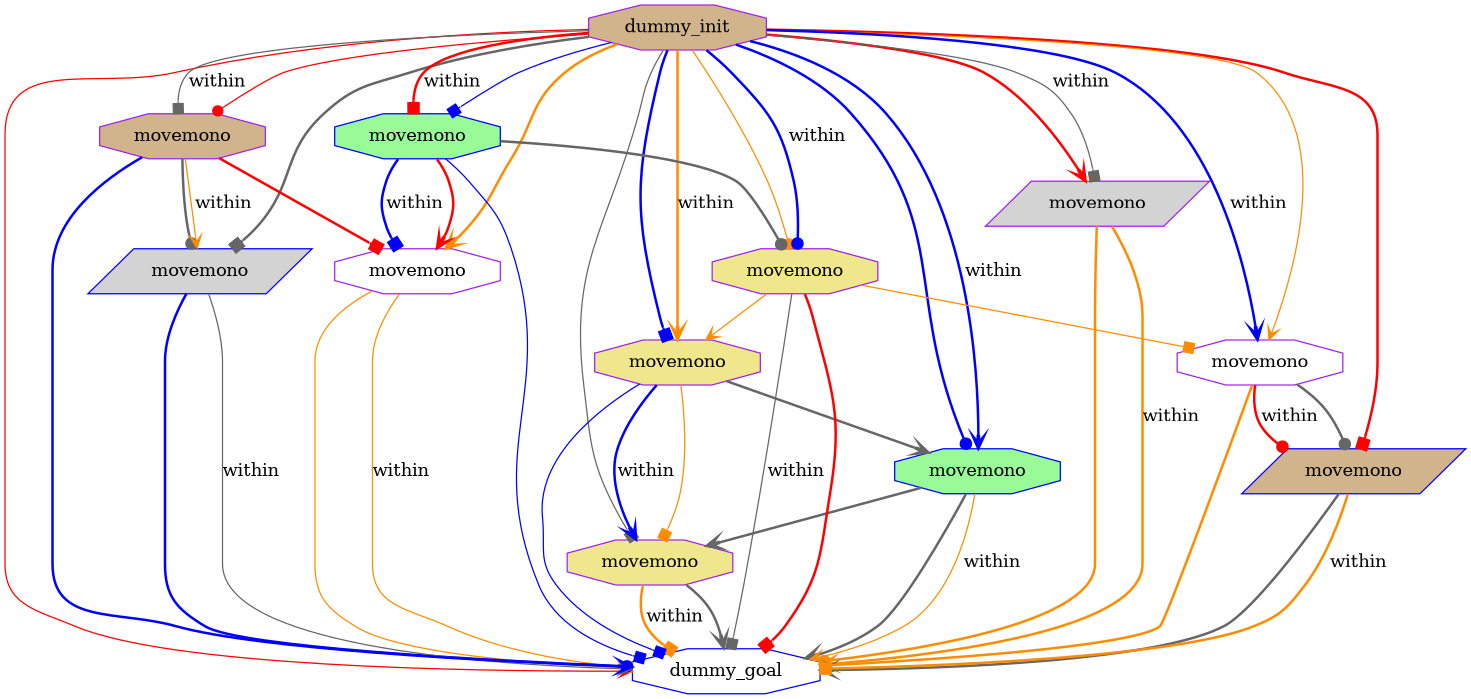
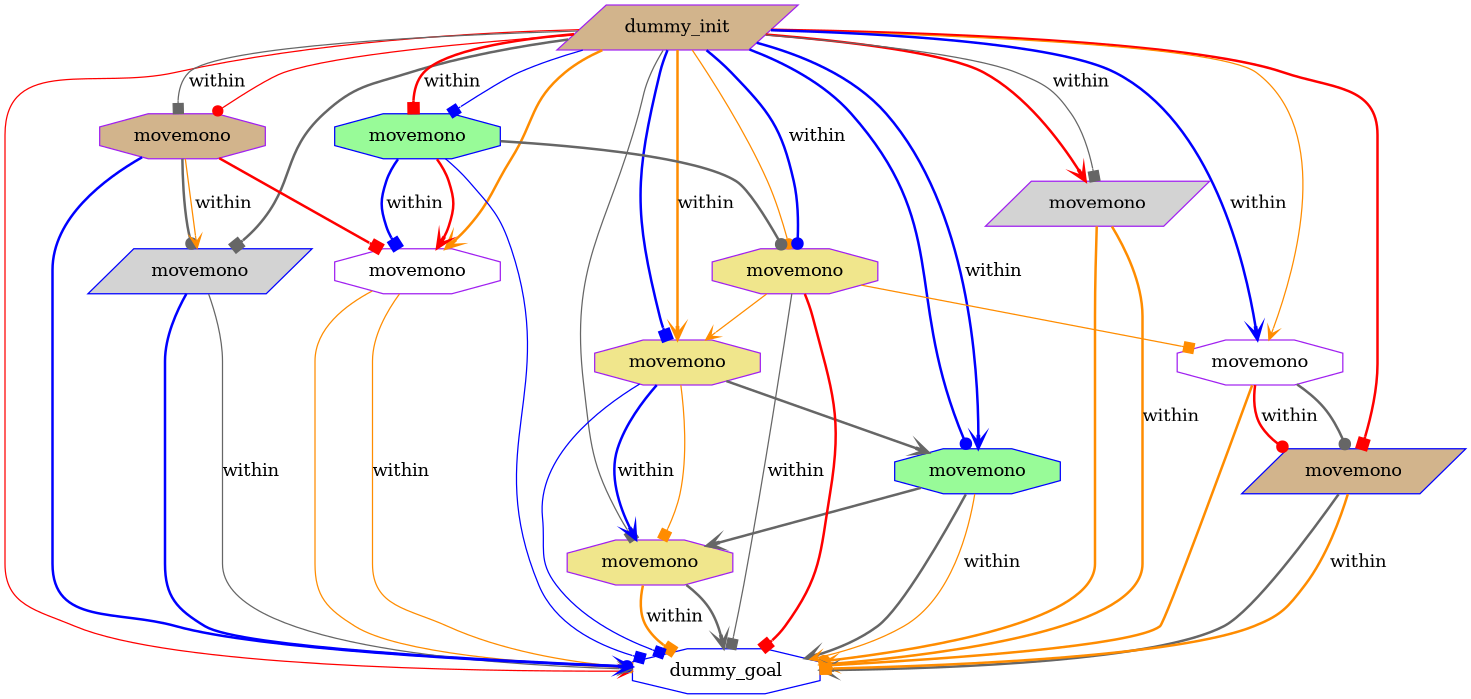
node "dummy_init": shape octagon -> parallelogram
